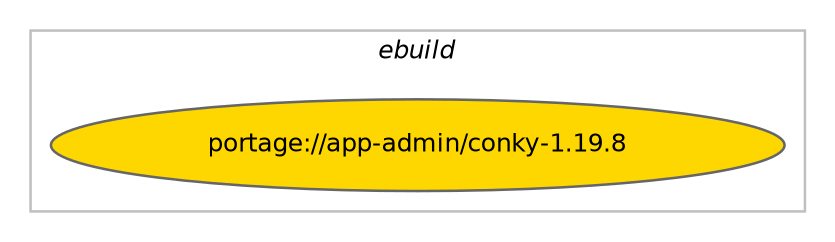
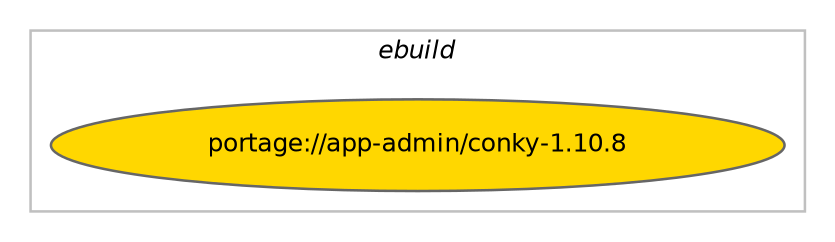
node "portage://app-admin/conky-1.19.8": label "portage://app-admin/conky-1.19.8" -> "portage://app-admin/conky-1.10.8"
